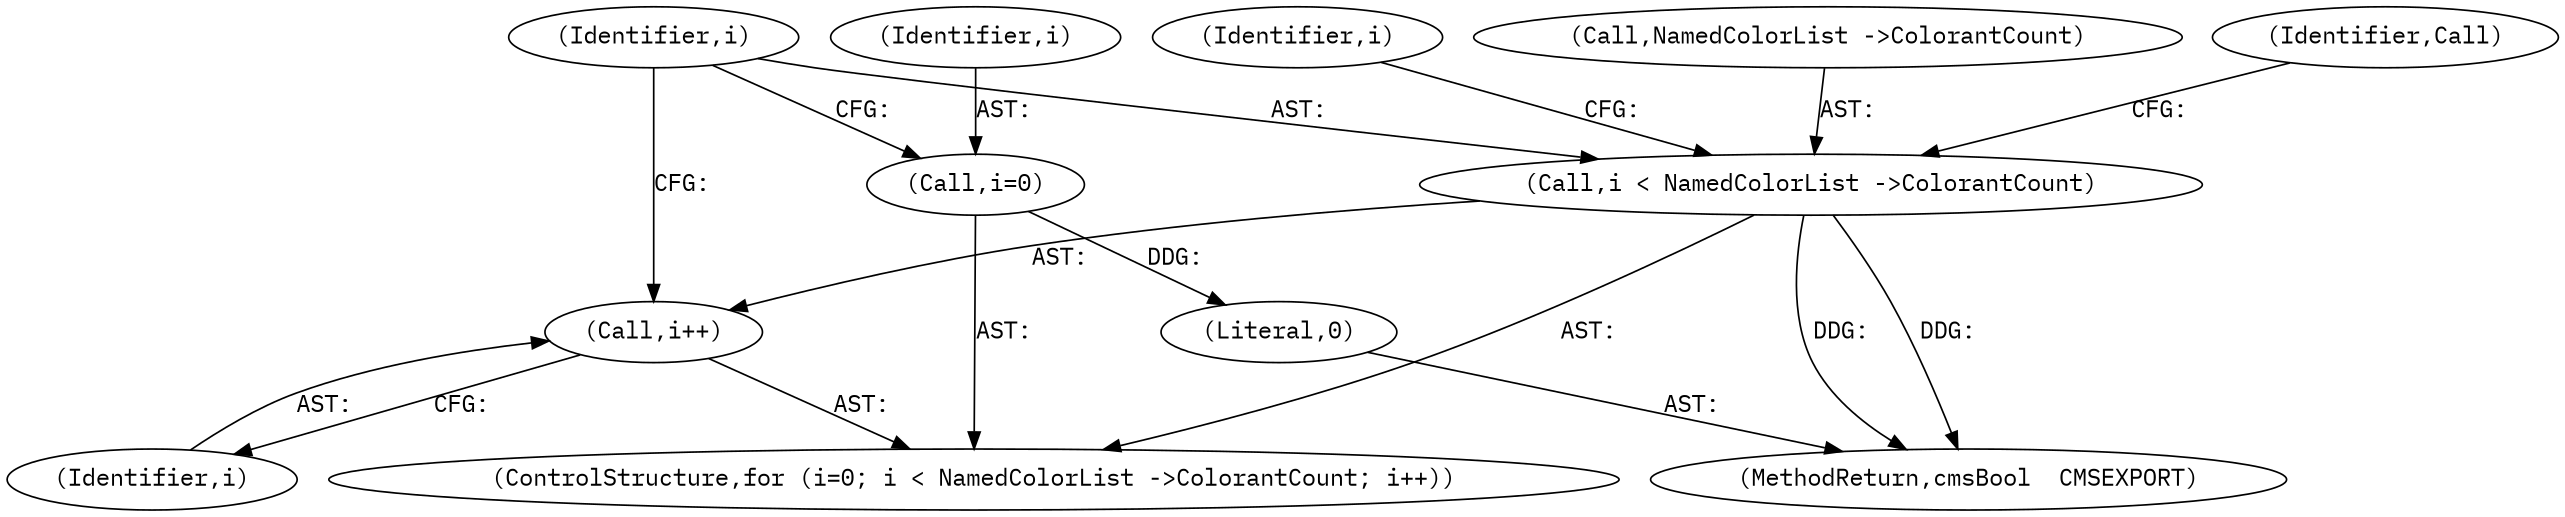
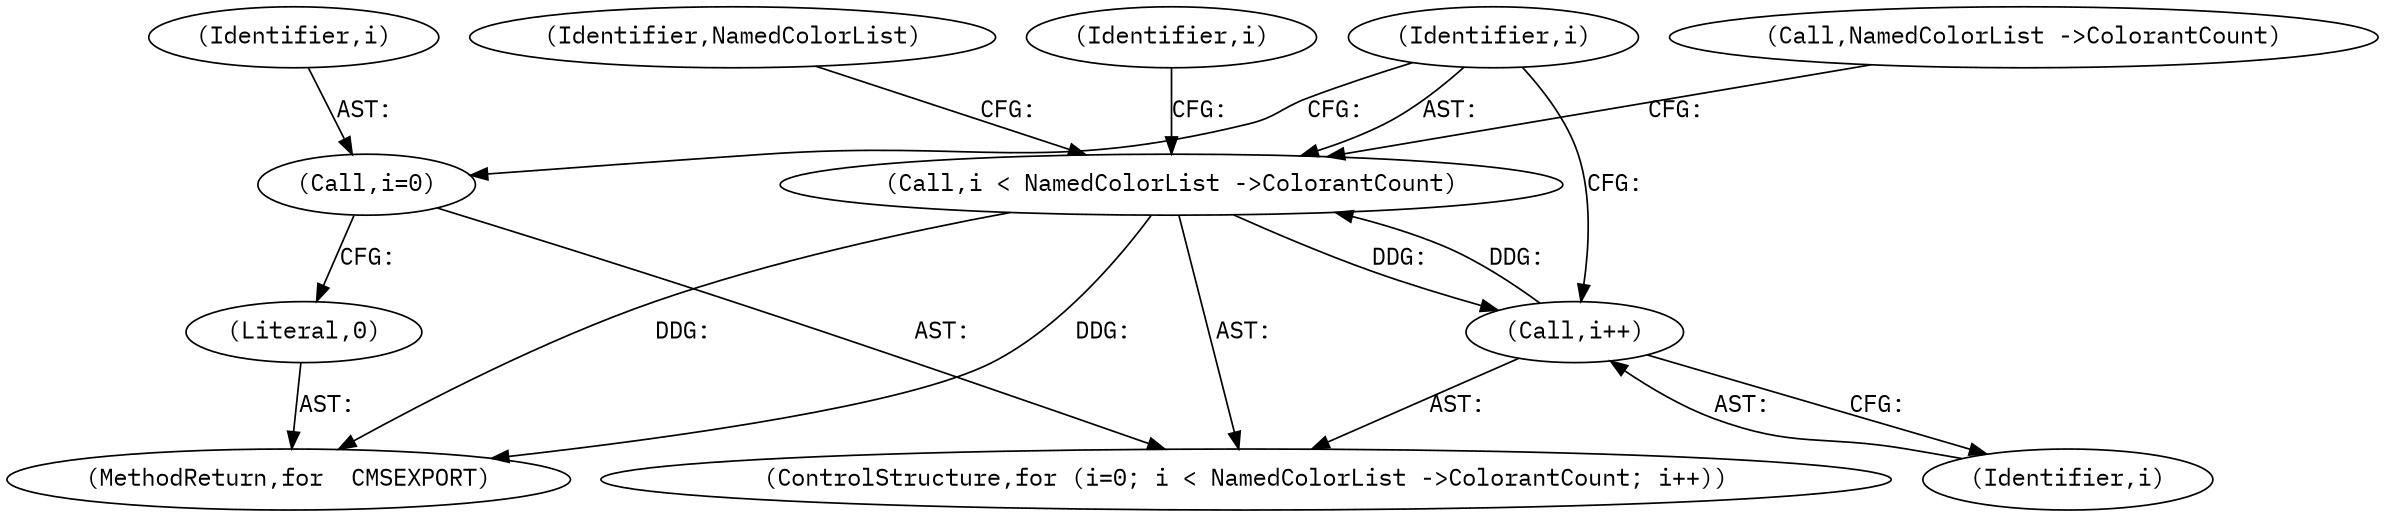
node "(Identifier,Call)": label "(Identifier,Call)" -> "(Identifier,NamedColorList)"
edge "(Call,NamedColorList ->ColorantCount)" -> "(Call,i < NamedColorList ->ColorantCount)": label "AST: " -> "CFG: "
edge "(Call,i++)" -> "(Call,i < NamedColorList ->ColorantCount)": added, label "DDG:"
edge "(Call,i < NamedColorList ->ColorantCount)" -> "(Call,i++)": label "AST: " -> "DDG: "
edge "(Call,i=0)" -> "(Literal,0)": label "DDG: " -> "CFG: "
node "(MethodReturn,cmsBool  CMSEXPORT)": label "(MethodReturn,cmsBool  CMSEXPORT)" -> "(MethodReturn,for  CMSEXPORT)"
